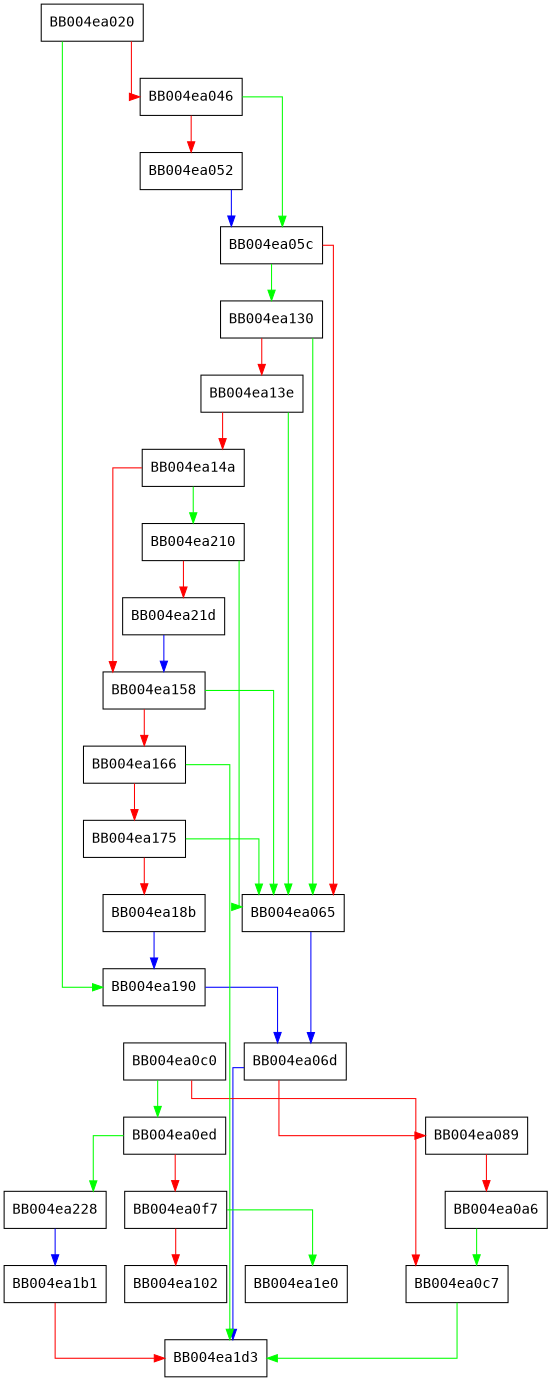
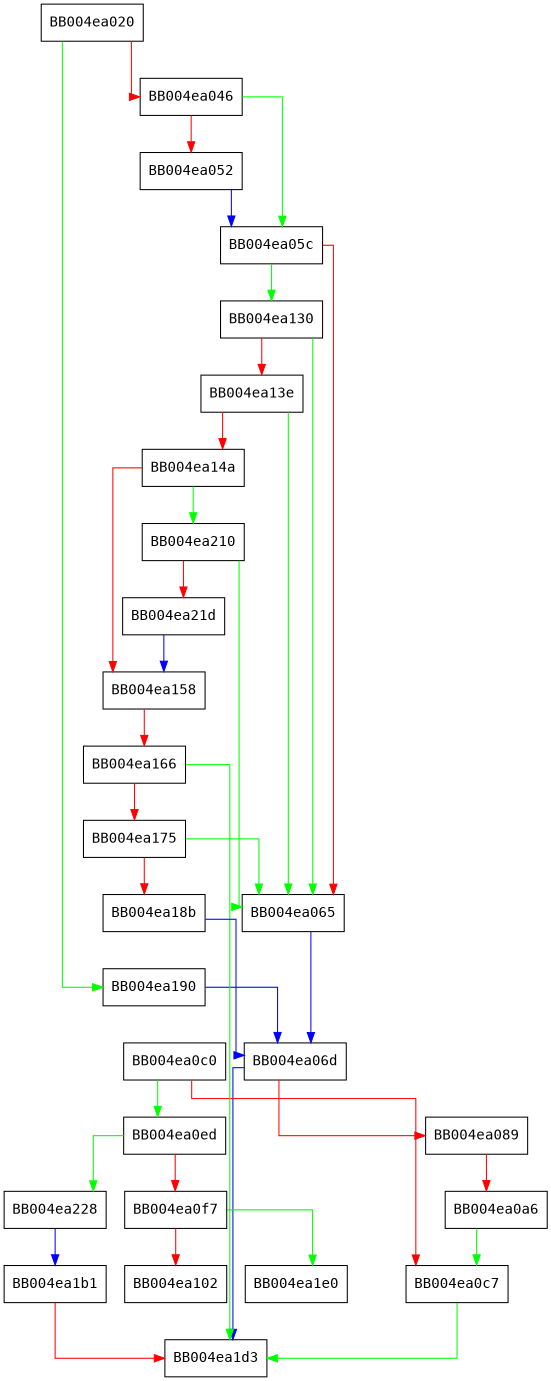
edge "BB004ea158" -> "BB004ea065": removed
edge "BB004ea18b" -> "BB004ea190": now "BB004ea18b" -> "BB004ea06d"
